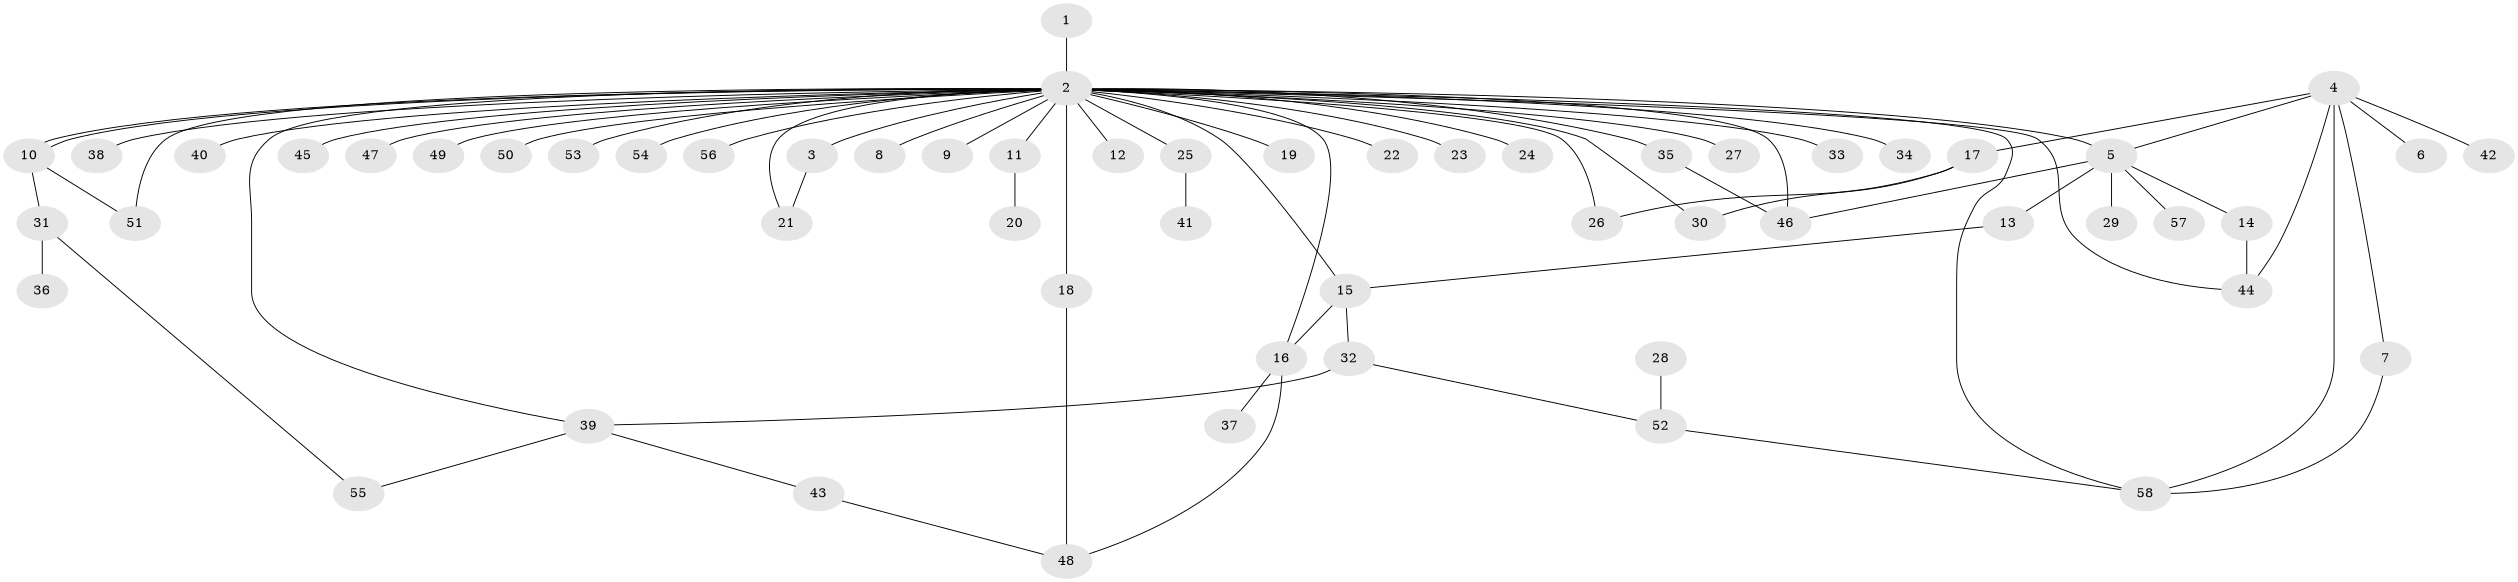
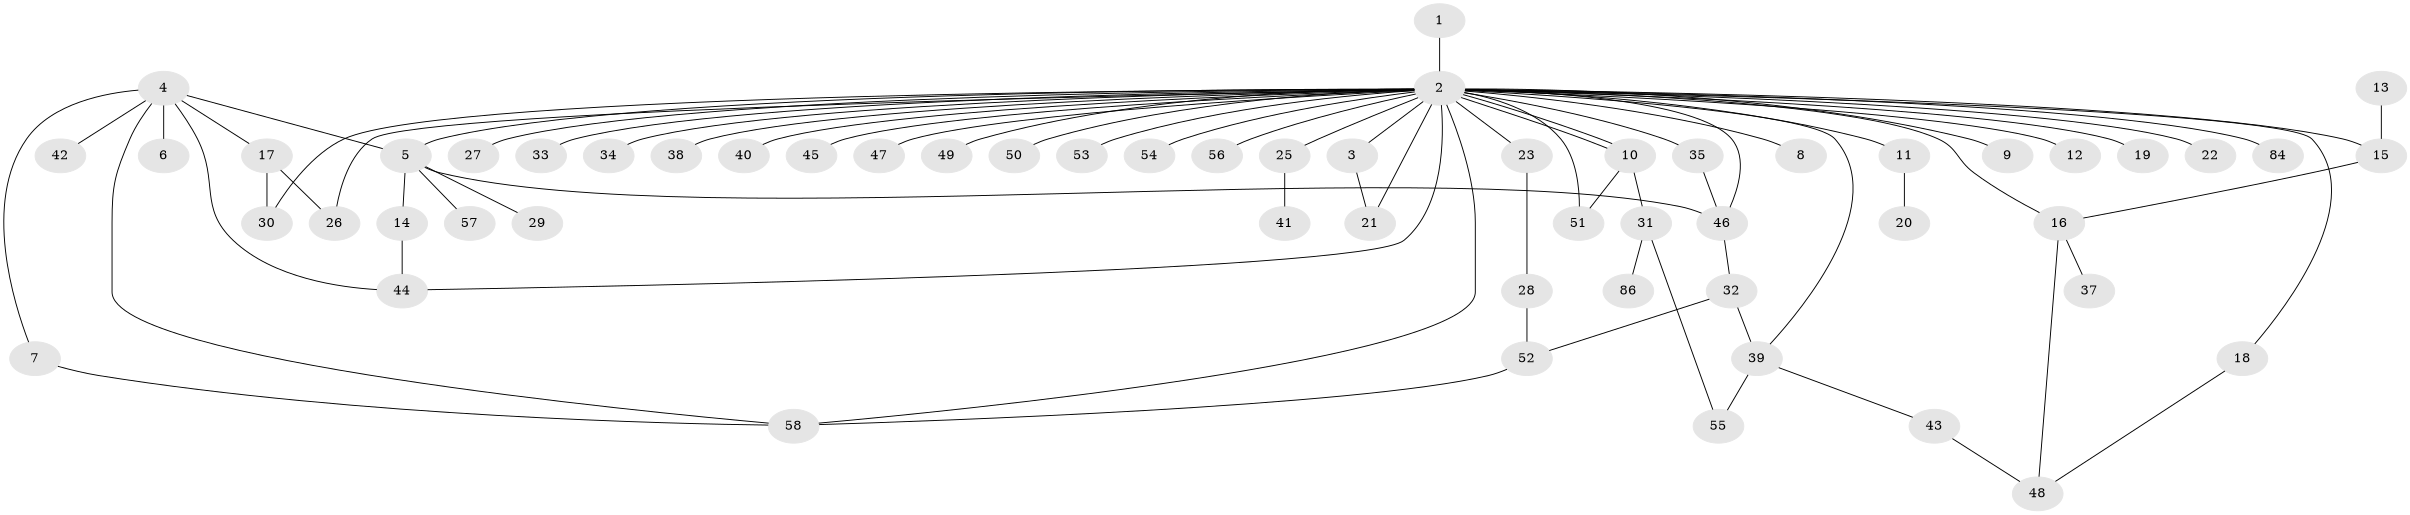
node "24": label "24" -> "84"
edge "5" -- "13": removed
edge "23" -- "28": added
node "36": label "36" -> "86"
edge "15" -- "32": now "46" -- "32"
